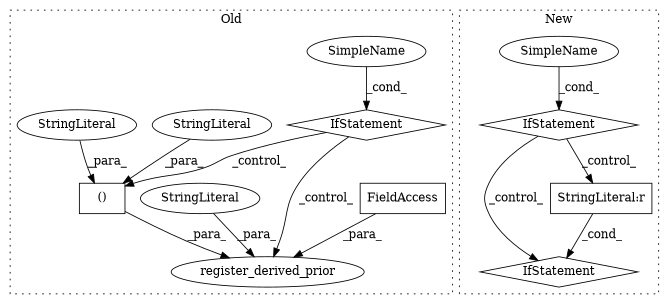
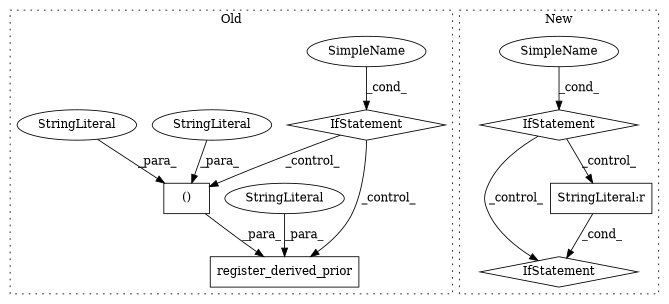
node "FieldAccess": removed
node "register_derived_prior": shape ellipse -> box
